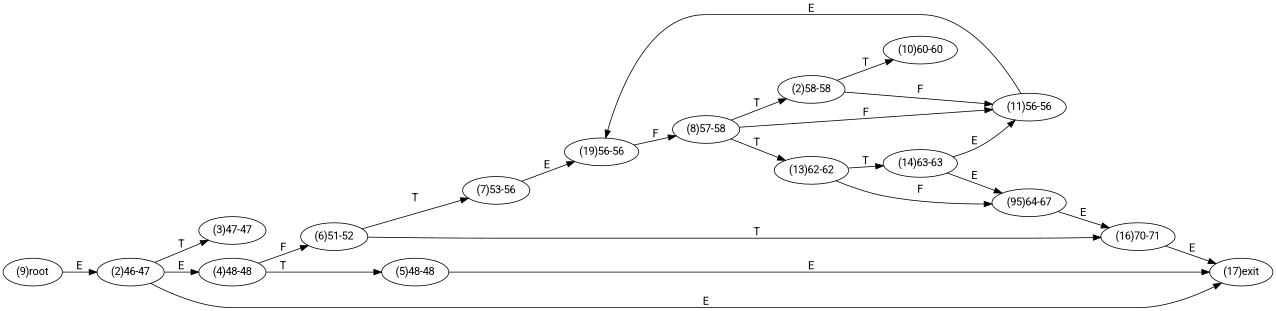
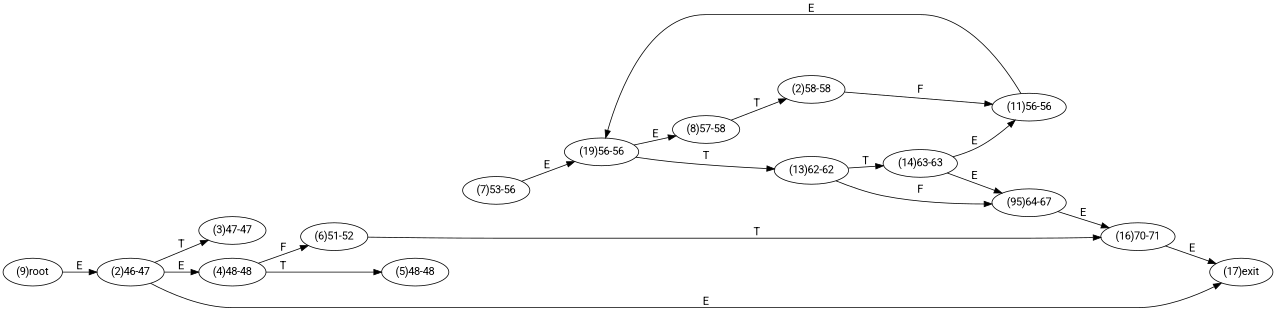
node "(10)60-60": removed
edge "(8)57-58" -> "(11)56-56": removed, label "F"
edge "(19)56-56" -> "(8)57-58": label "F" -> "E"
edge "(8)57-58" -> "(13)62-62": now "(19)56-56" -> "(13)62-62"
edge "(6)51-52" -> "(7)53-56": removed, label "T"
edge "(5)48-48" -> "(17)exit": removed, label "E"
